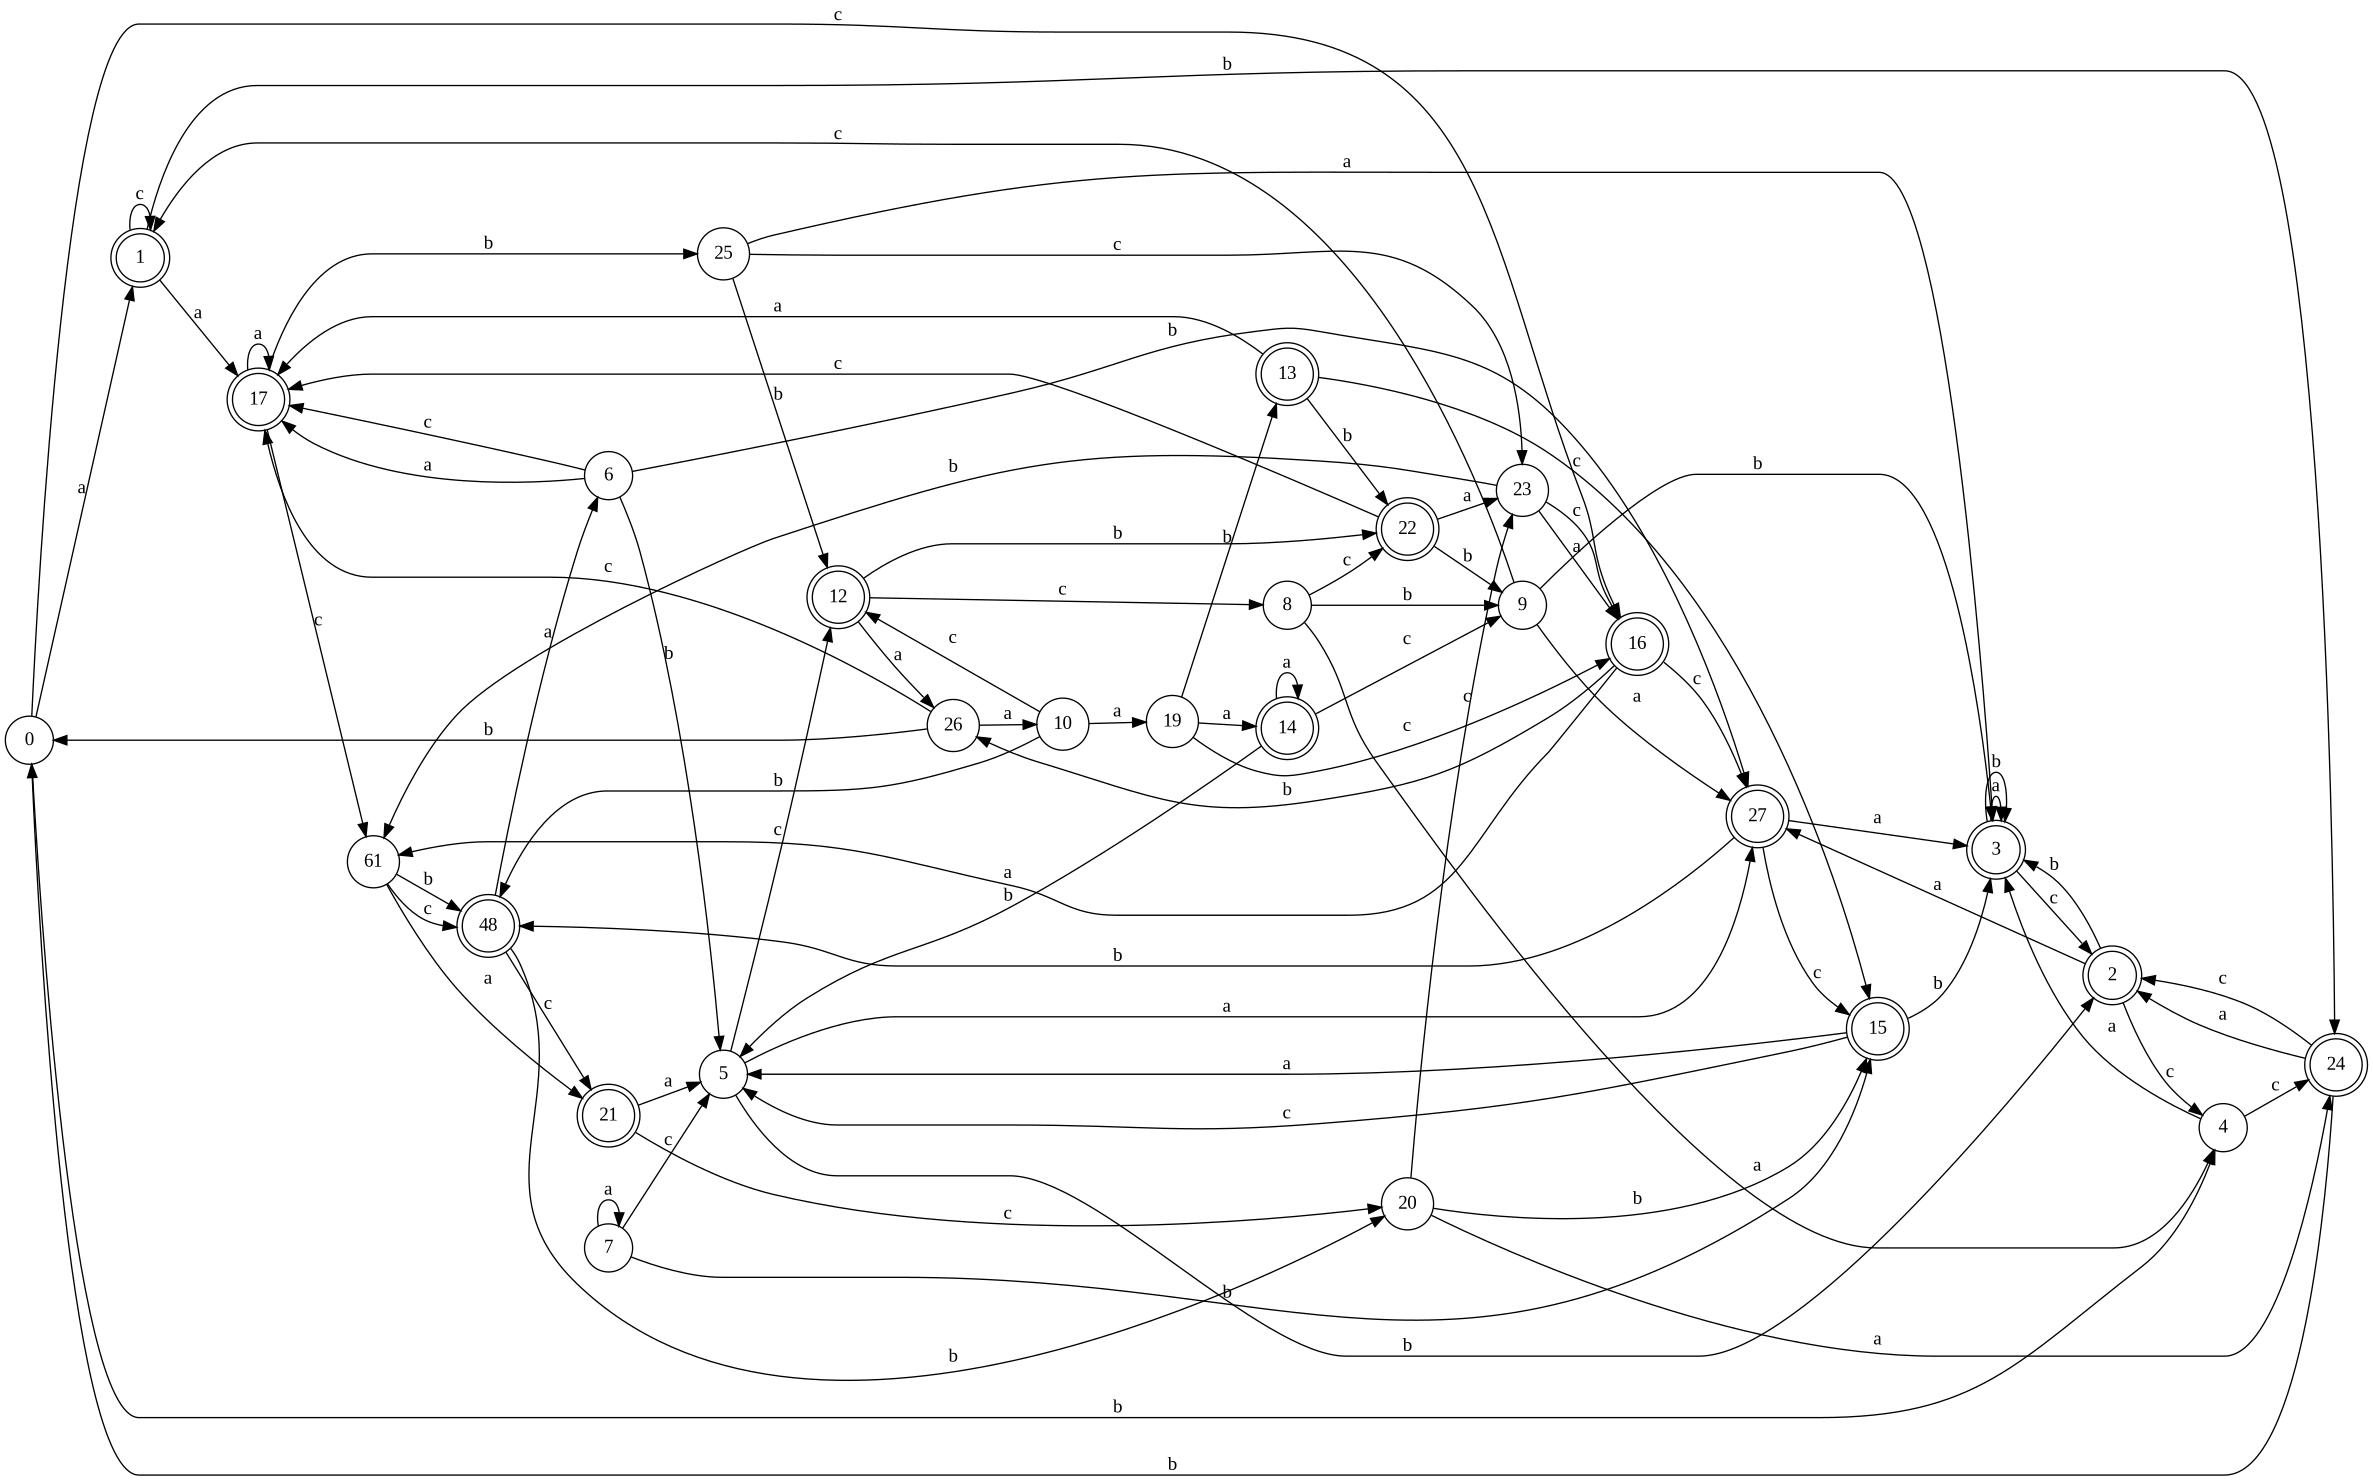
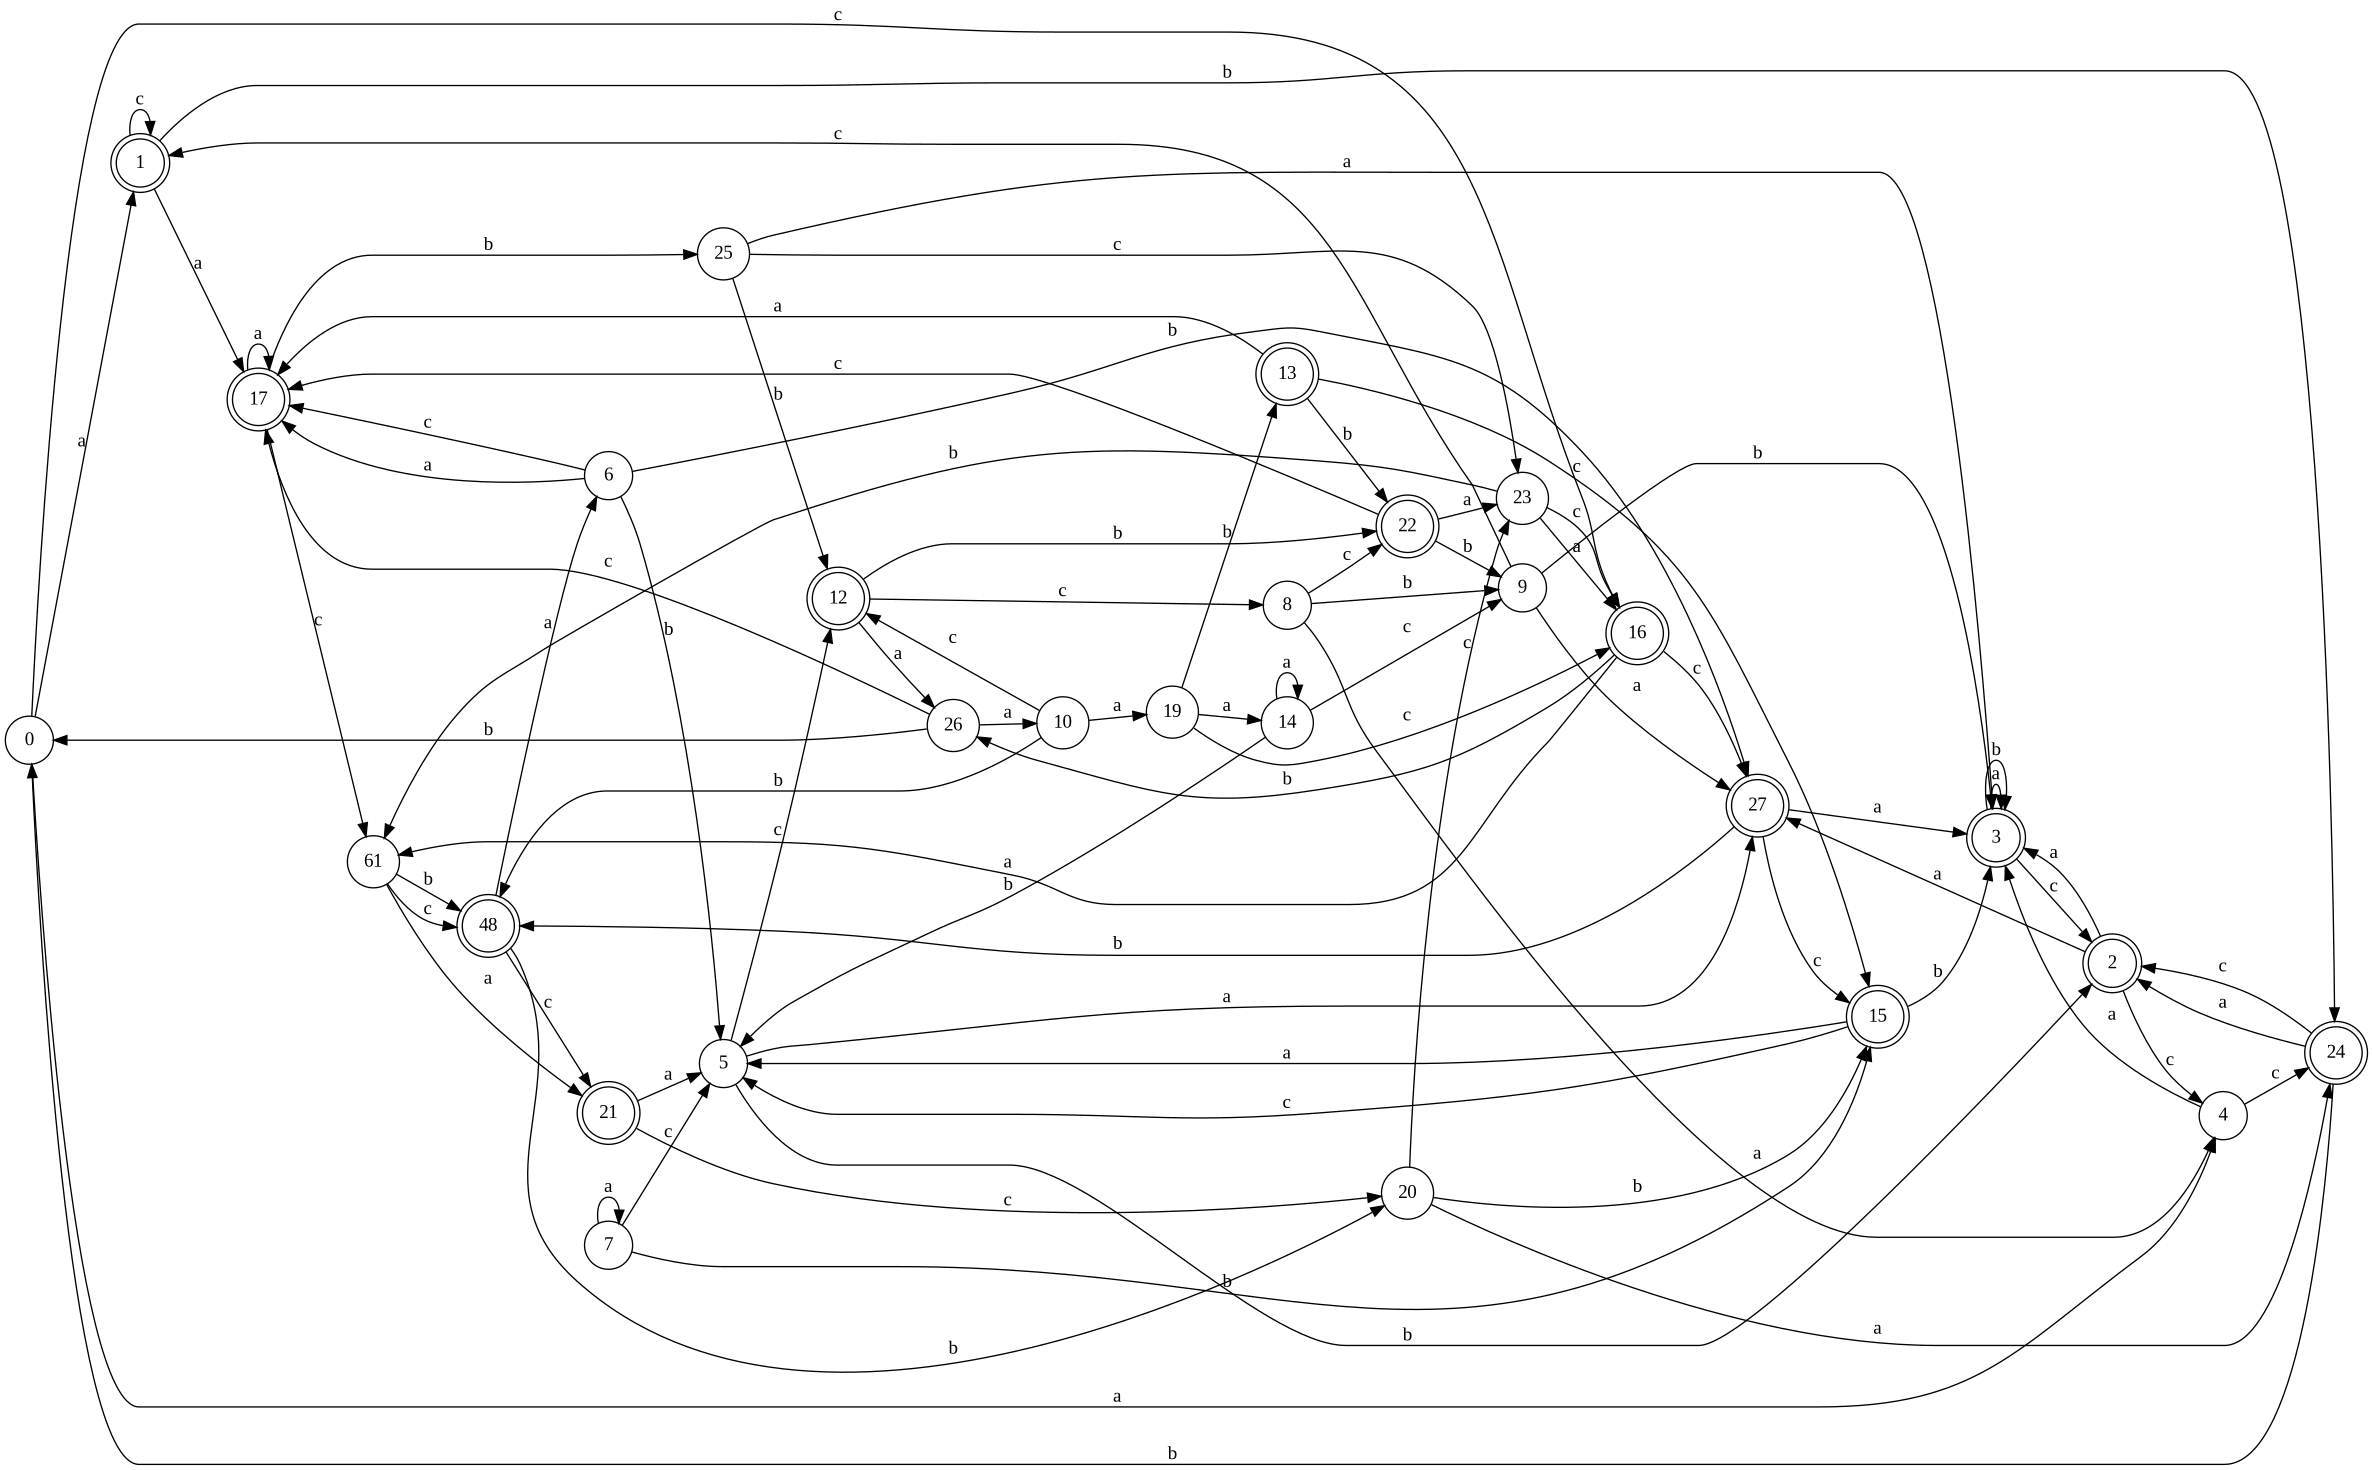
node "14": shape doublecircle -> circle
edge "2" -> "3": label "b" -> "a"
edge "0" -> "4": label "b" -> "a"
